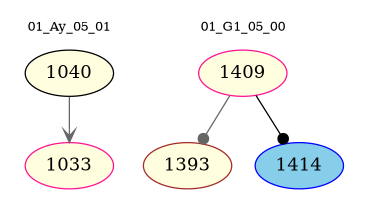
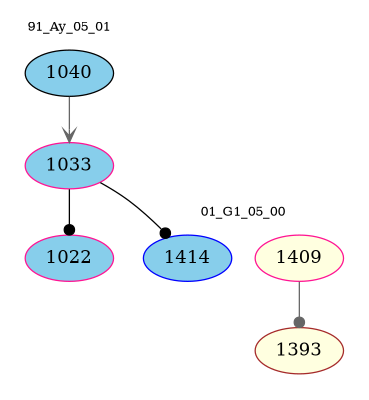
cluster "01_Ay_05_01": label "01_Ay_05_01" -> "91_Ay_05_01"
node "1040": fillcolor lightyellow -> skyblue
edge "1409" -> "1414": now "1033" -> "1414"
node "1033": fillcolor lightyellow -> skyblue
node "1022": added
